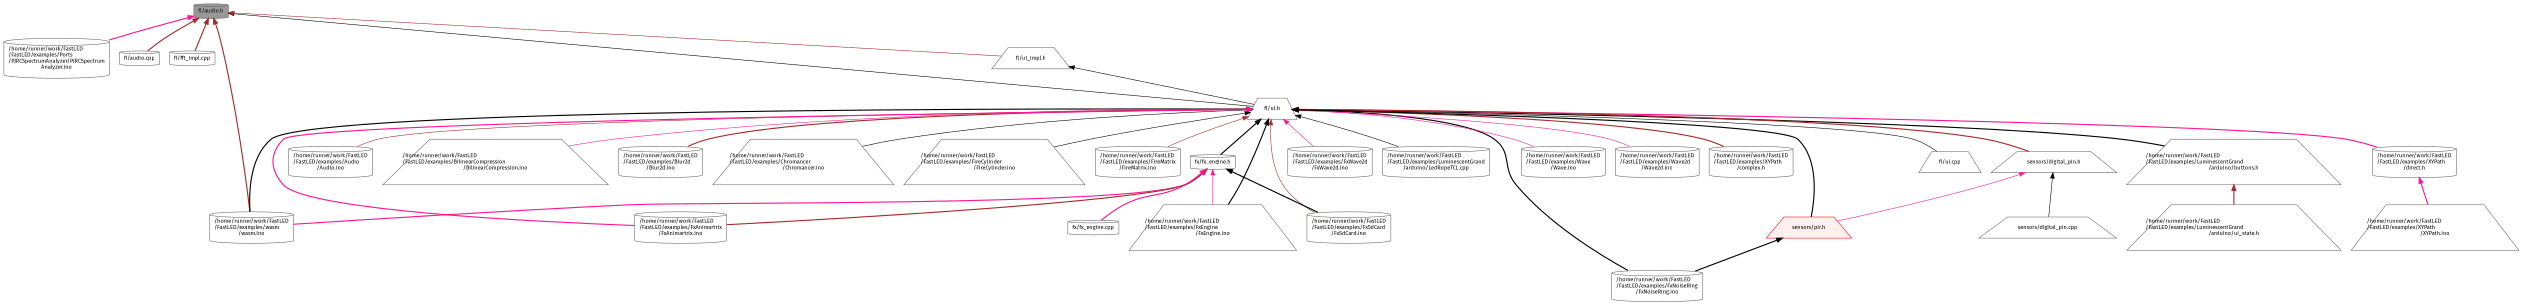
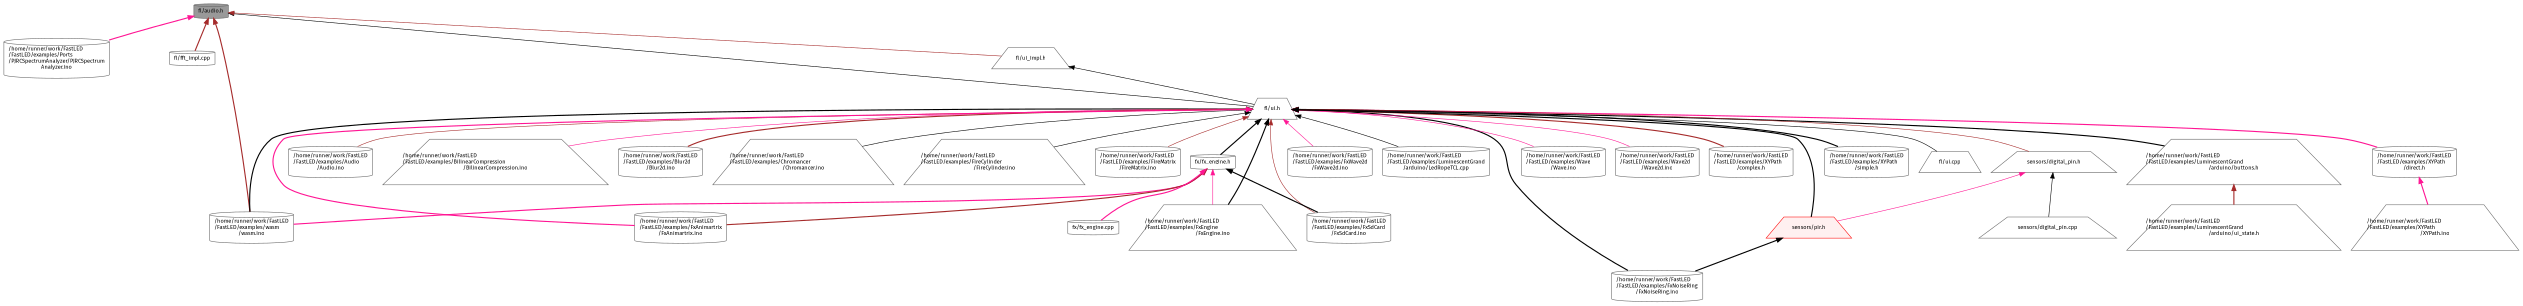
node "fl/audio.cpp": removed
edge "sensors/digital_pin.h" -> "fl/ui.h": style bold -> solid
node "/home/runner/work/FastLED /FastLED/examples/XYPath /simple.h": added
